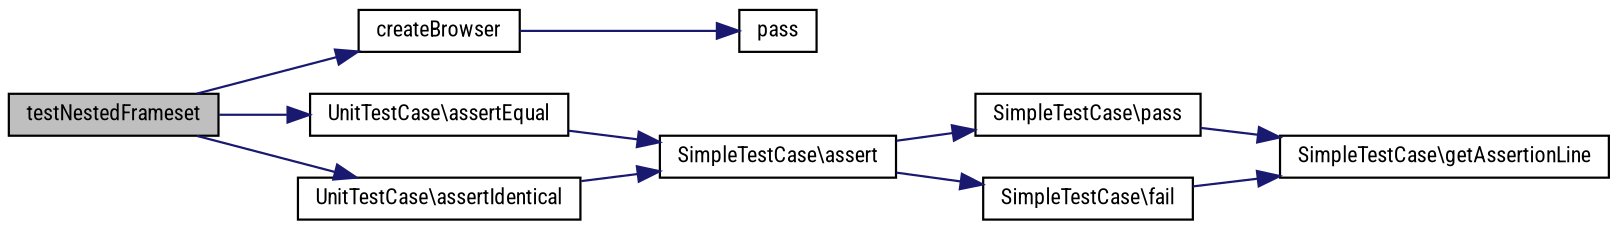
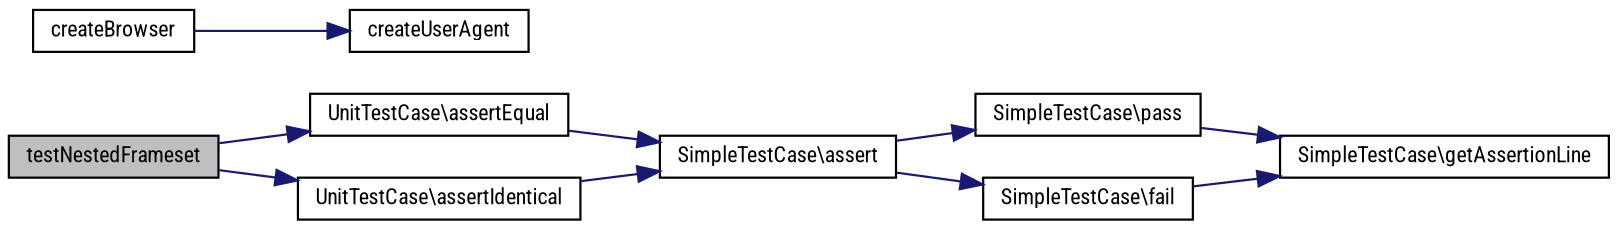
node "pass": label "pass" -> "createUserAgent"
edge "testNestedFrameset" -> "createBrowser": removed
